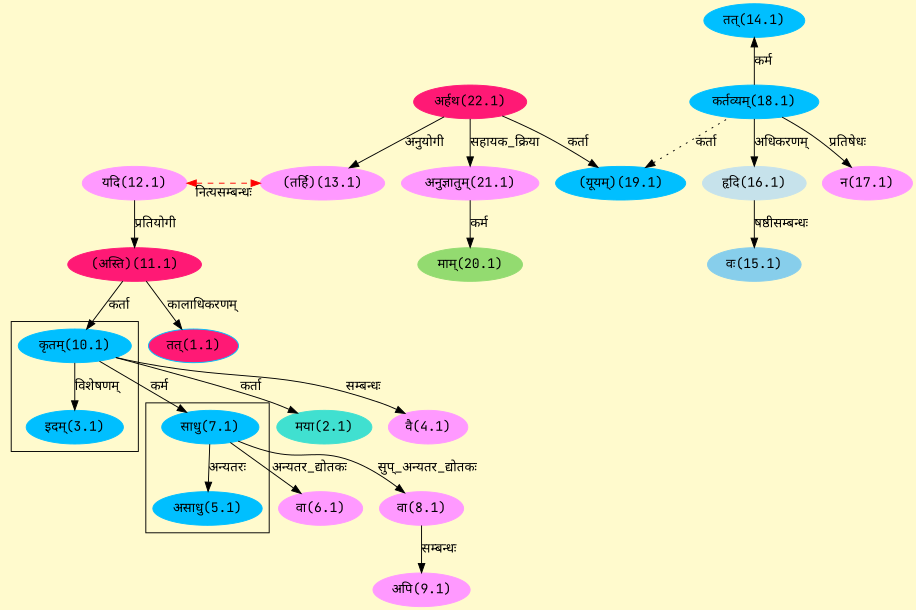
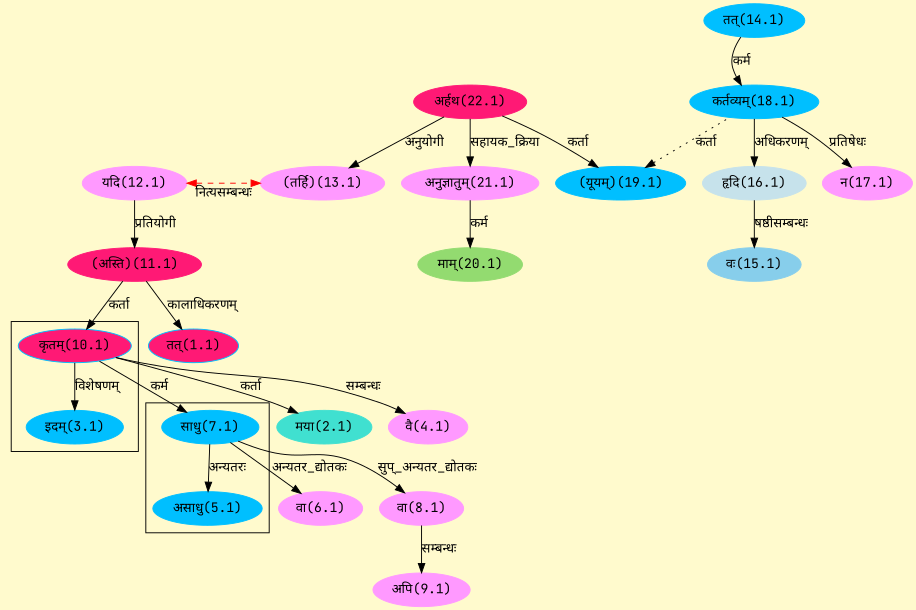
edge "कर्तव्यम्(18.1)" -> "तत्(14.1)": reversed
node "कृतम्(10.1)": fillcolor #00bfff -> #ff1975
